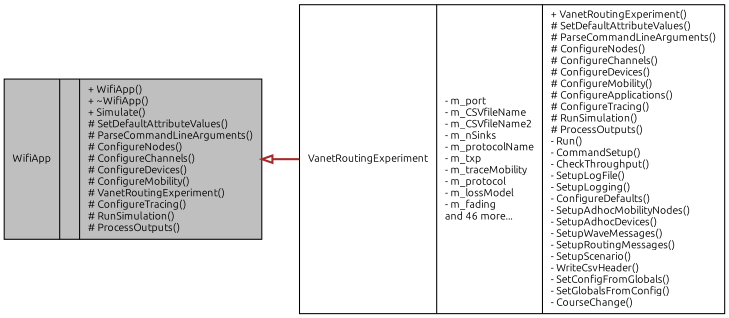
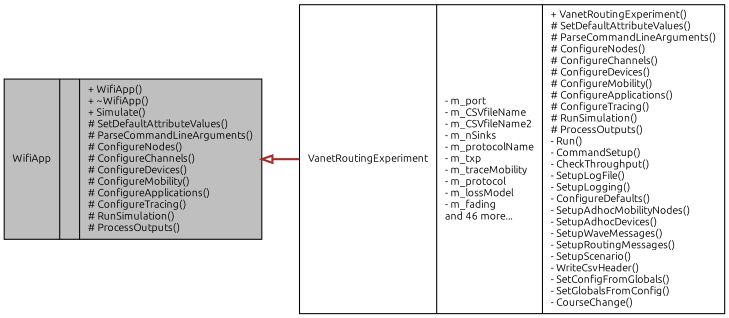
node "WifiApp": text "# VanetRoutingExperiment()" -> "# ConfigureApplications()"
